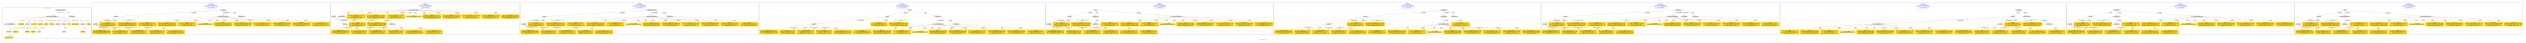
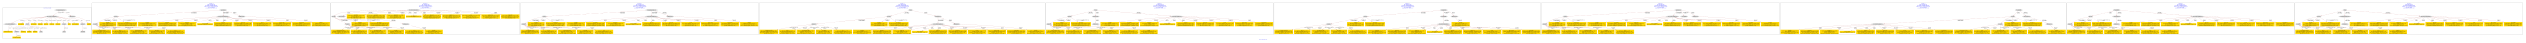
node "provenance": fillcolor lightgray -> gold
node "relatedArtworksTitle": added
node "sourceURL": fillcolor gold -> lightgray
